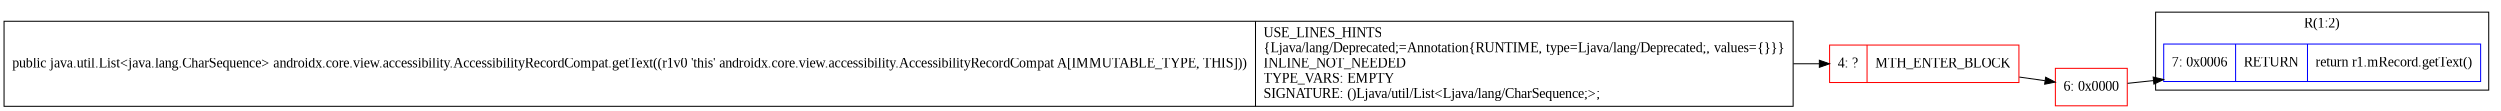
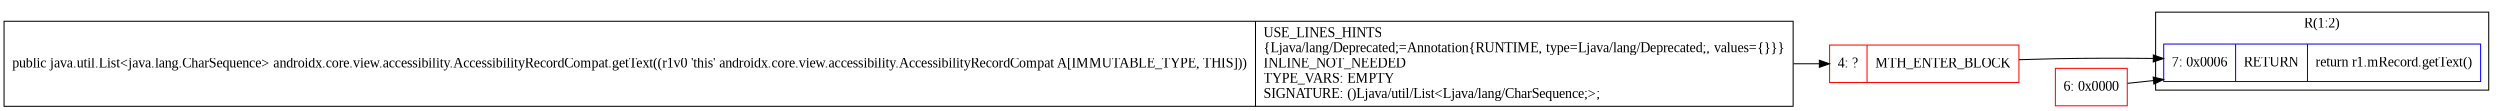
edge "4: ?" -> "6: 0x0000": now "4: ?" -> "7: 0x0006"
